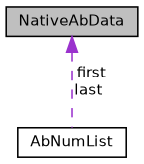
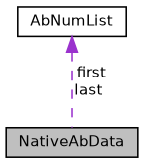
edge "AbNumList" -> "NativeAbData": reversed
